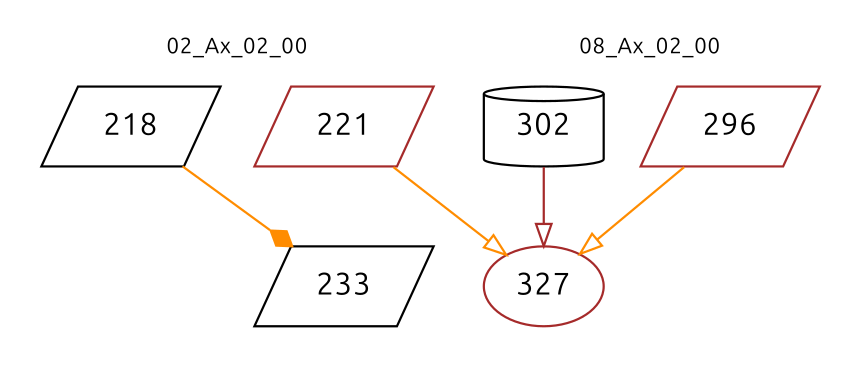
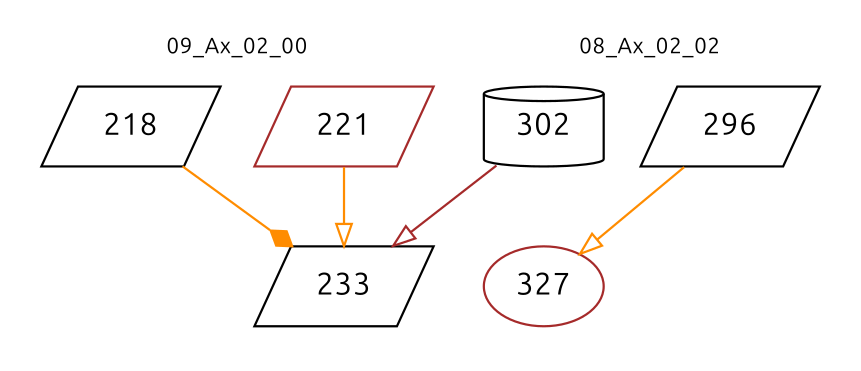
cluster "02_Ax_02_00": label "02_Ax_02_00" -> "09_Ax_02_00"
cluster "08_Ax_02_00": label "08_Ax_02_00" -> "08_Ax_02_02"
node "296": color brown -> black
edge "302" -> "327": now "302" -> "233"
edge "221" -> "327": now "221" -> "233"
